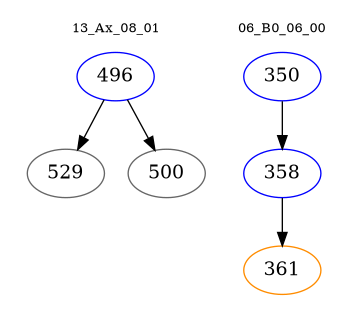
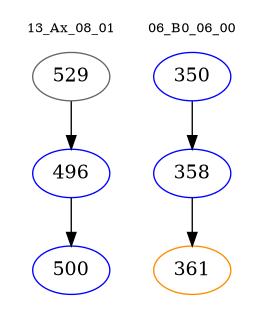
edge "496" -> "529": reversed
node "500": color gray40 -> blue
